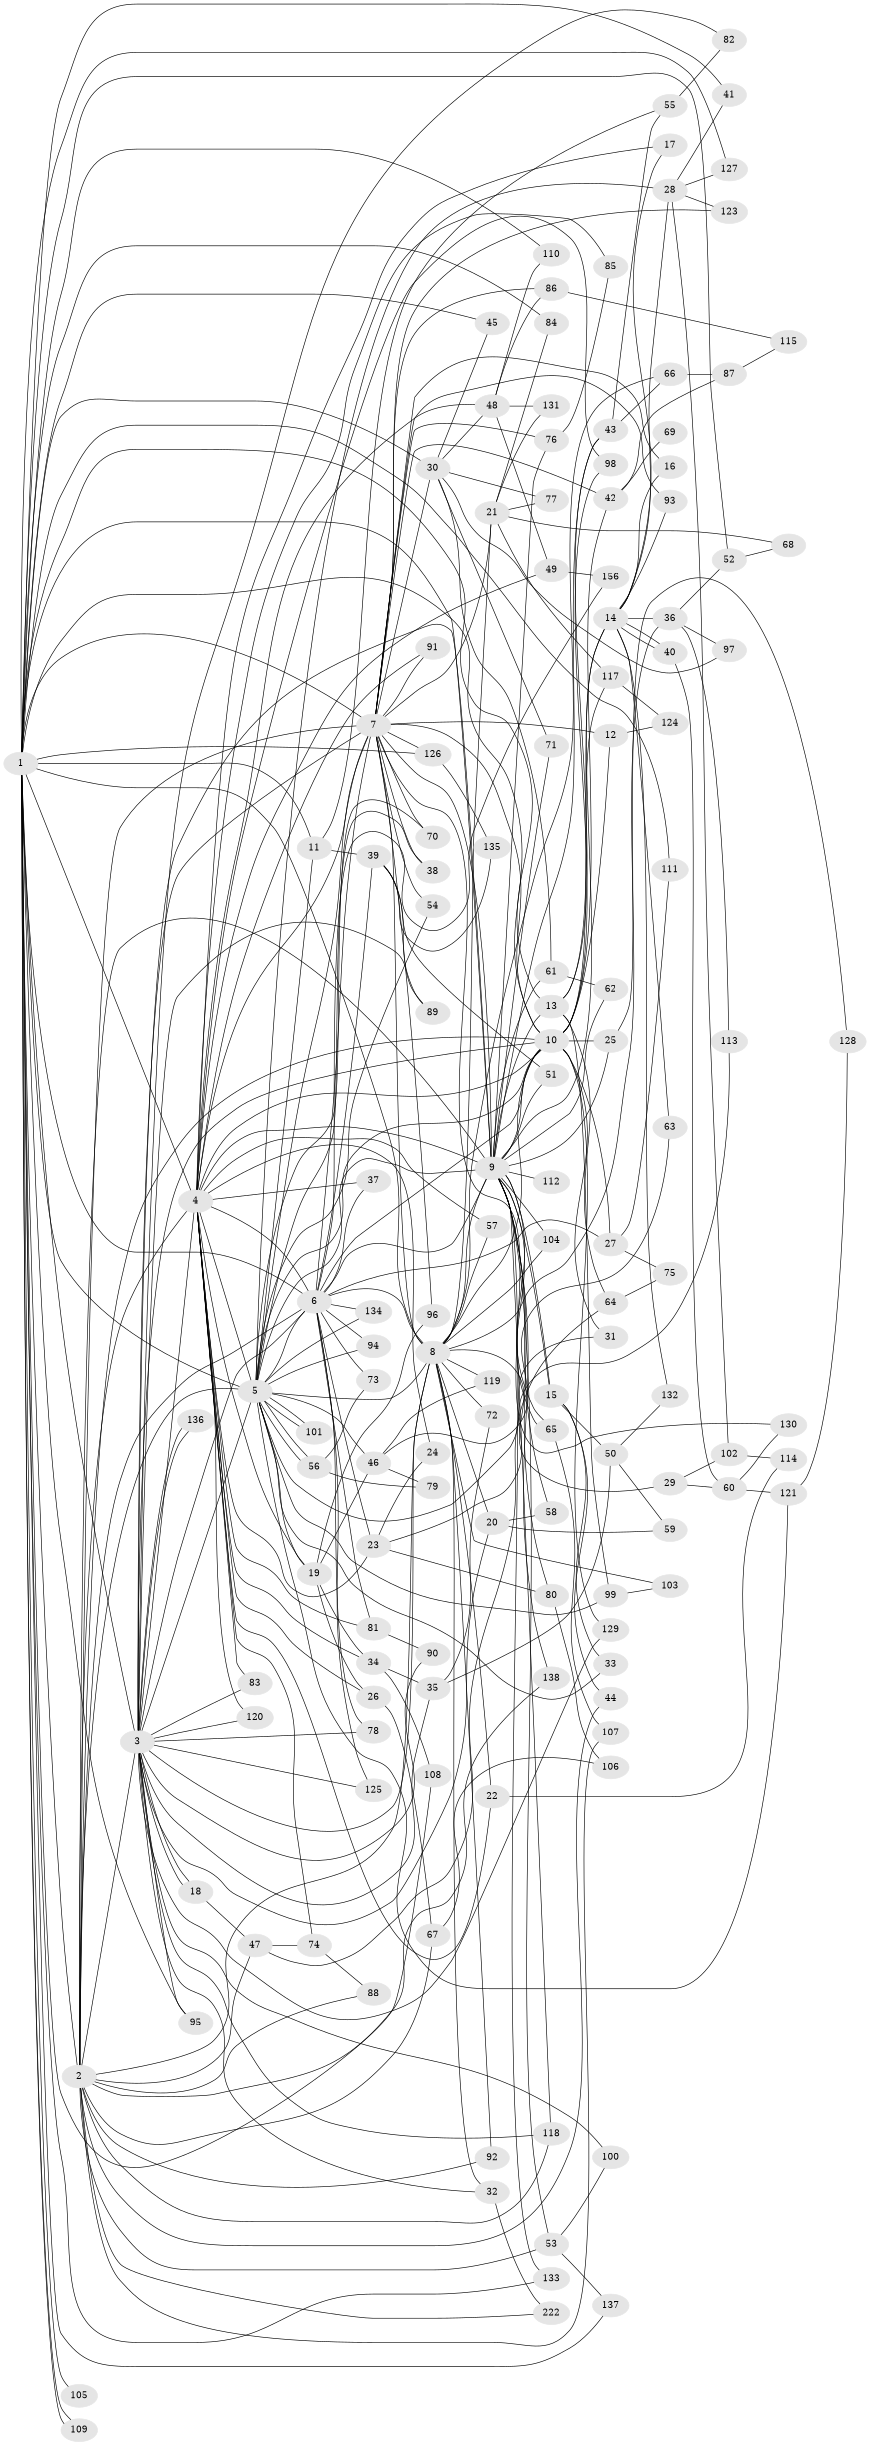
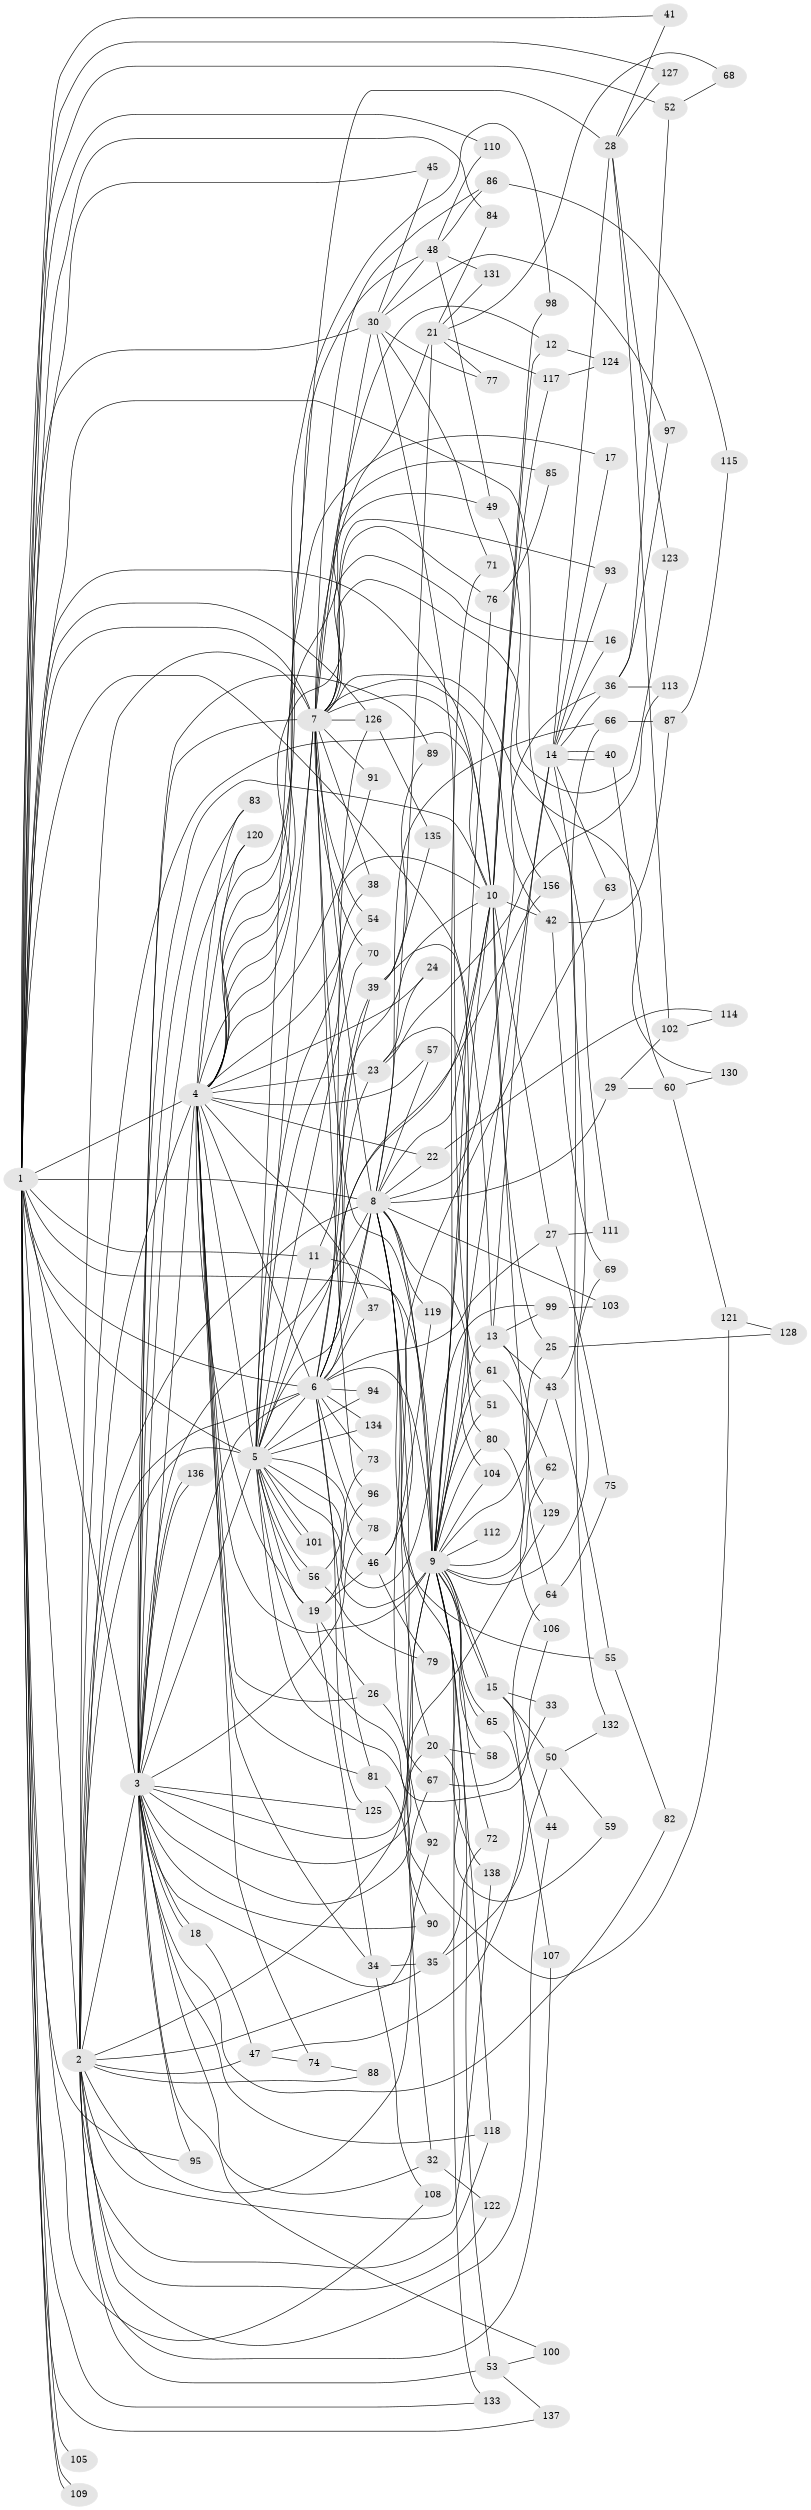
edge "7" -- "6": now "126" -- "6"
node "31": removed
edge "69" -- "9": added
node "222": label "222" -> "122"
